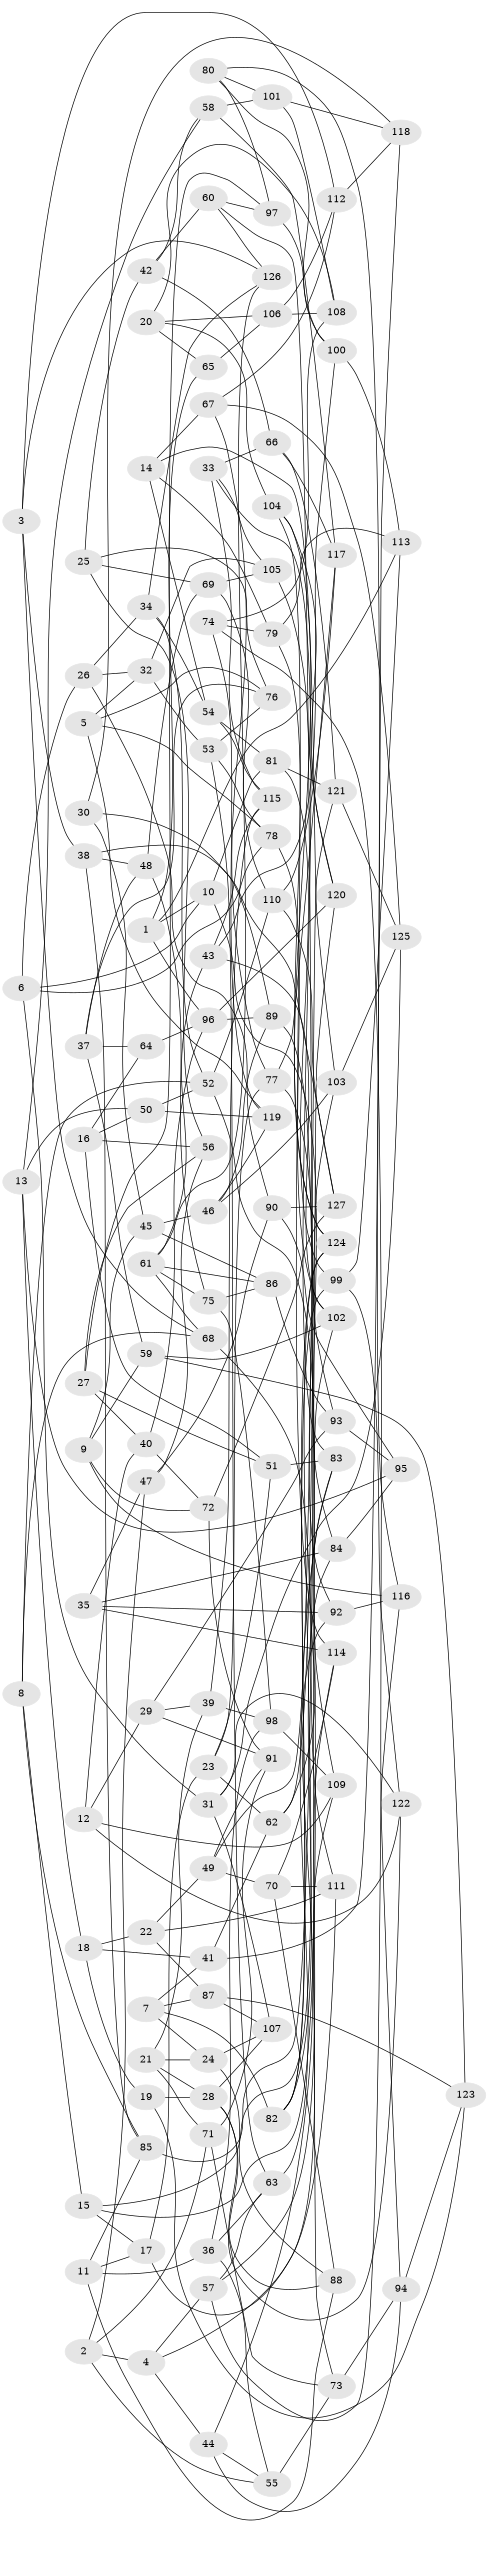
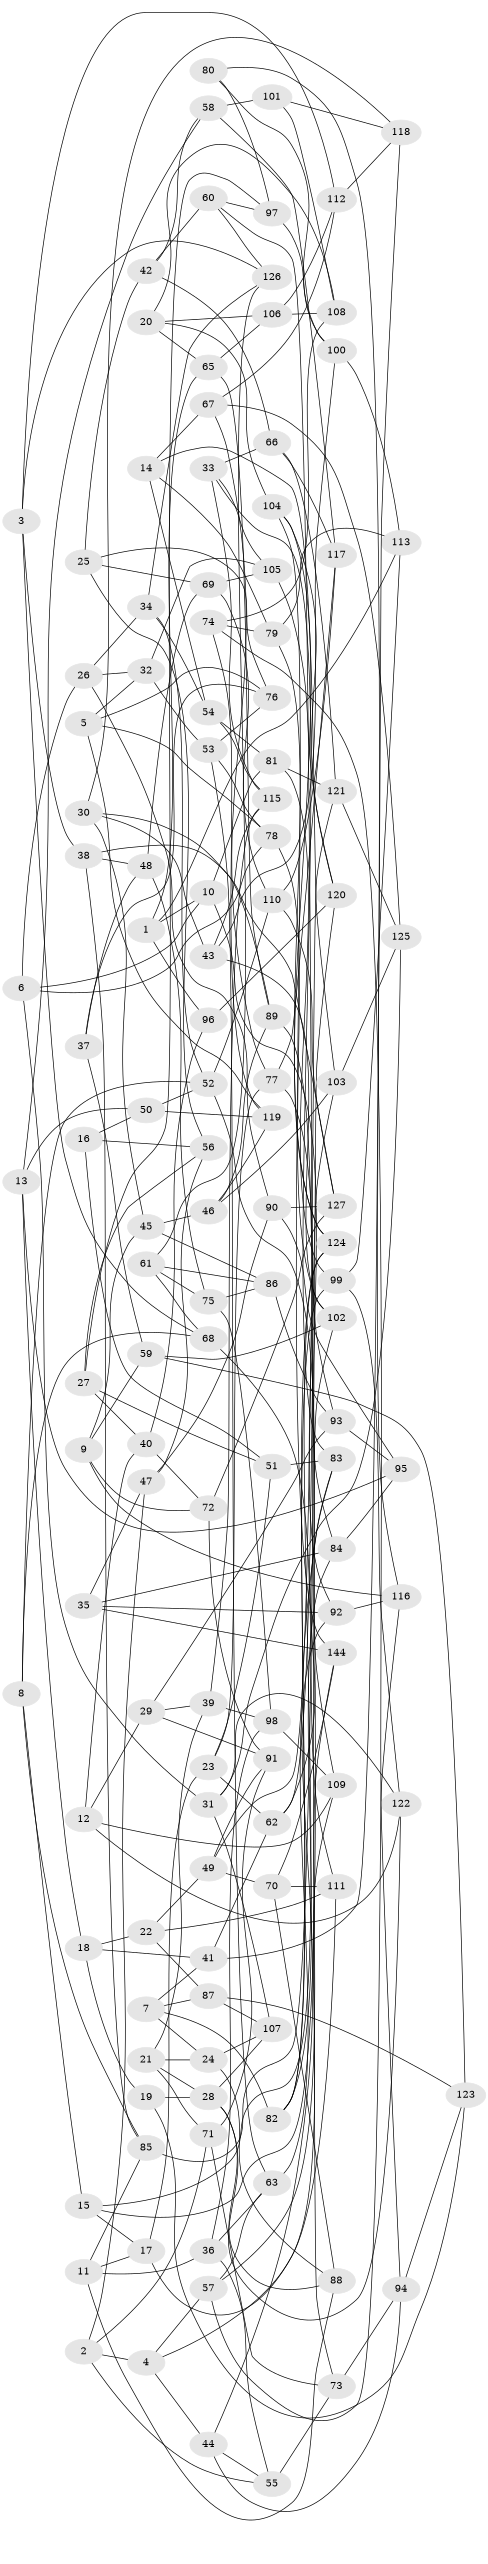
edge "80" -- "101": removed
edge "89" -- "96": now "89" -- "65"
node "64": removed
edge "43" -- "61": now "43" -- "30"
node "114": label "114" -> "144"
